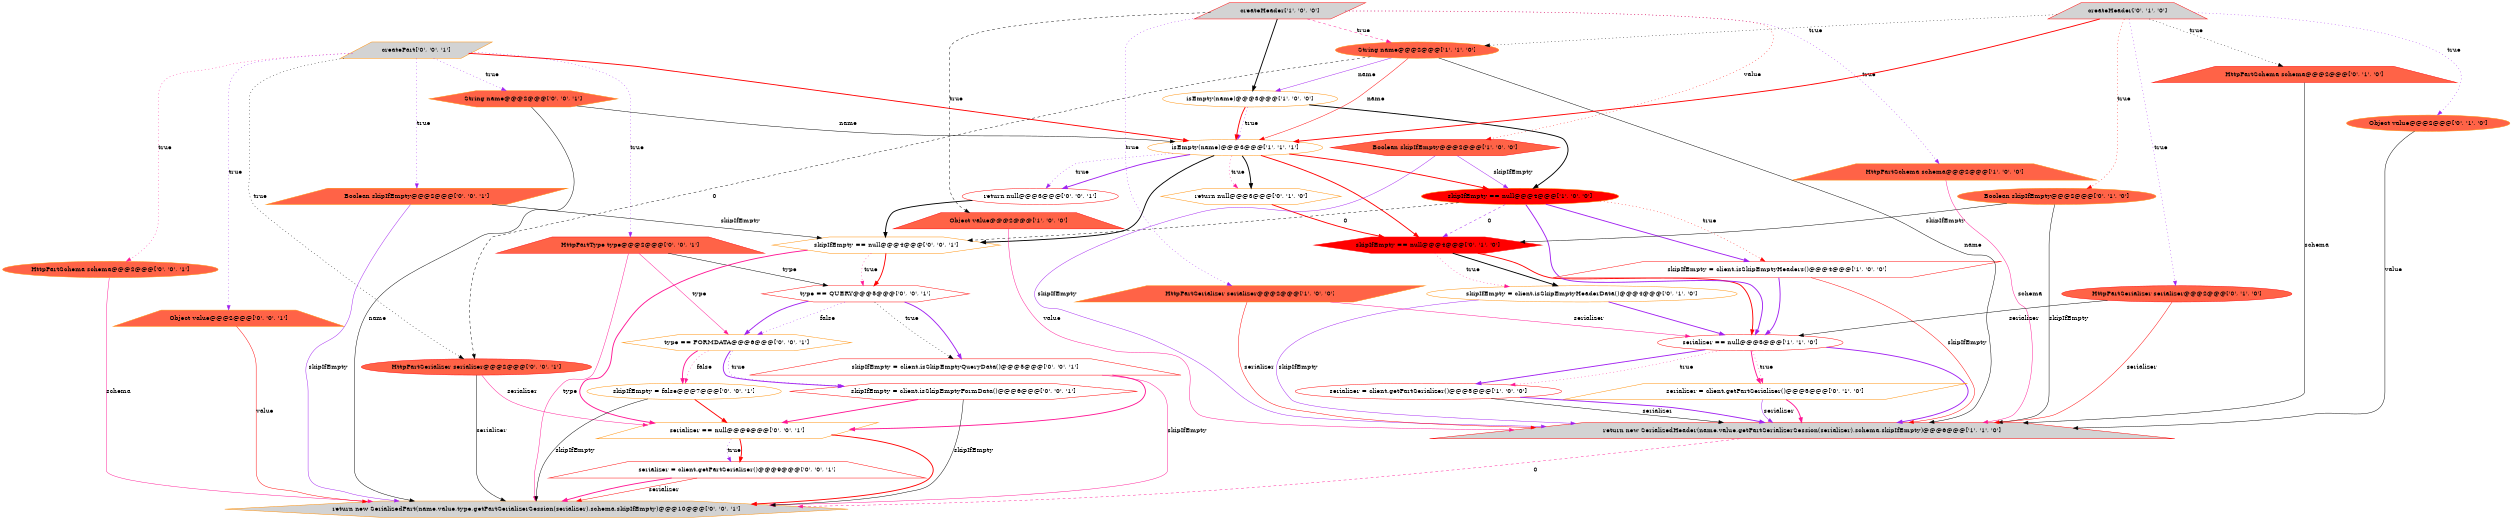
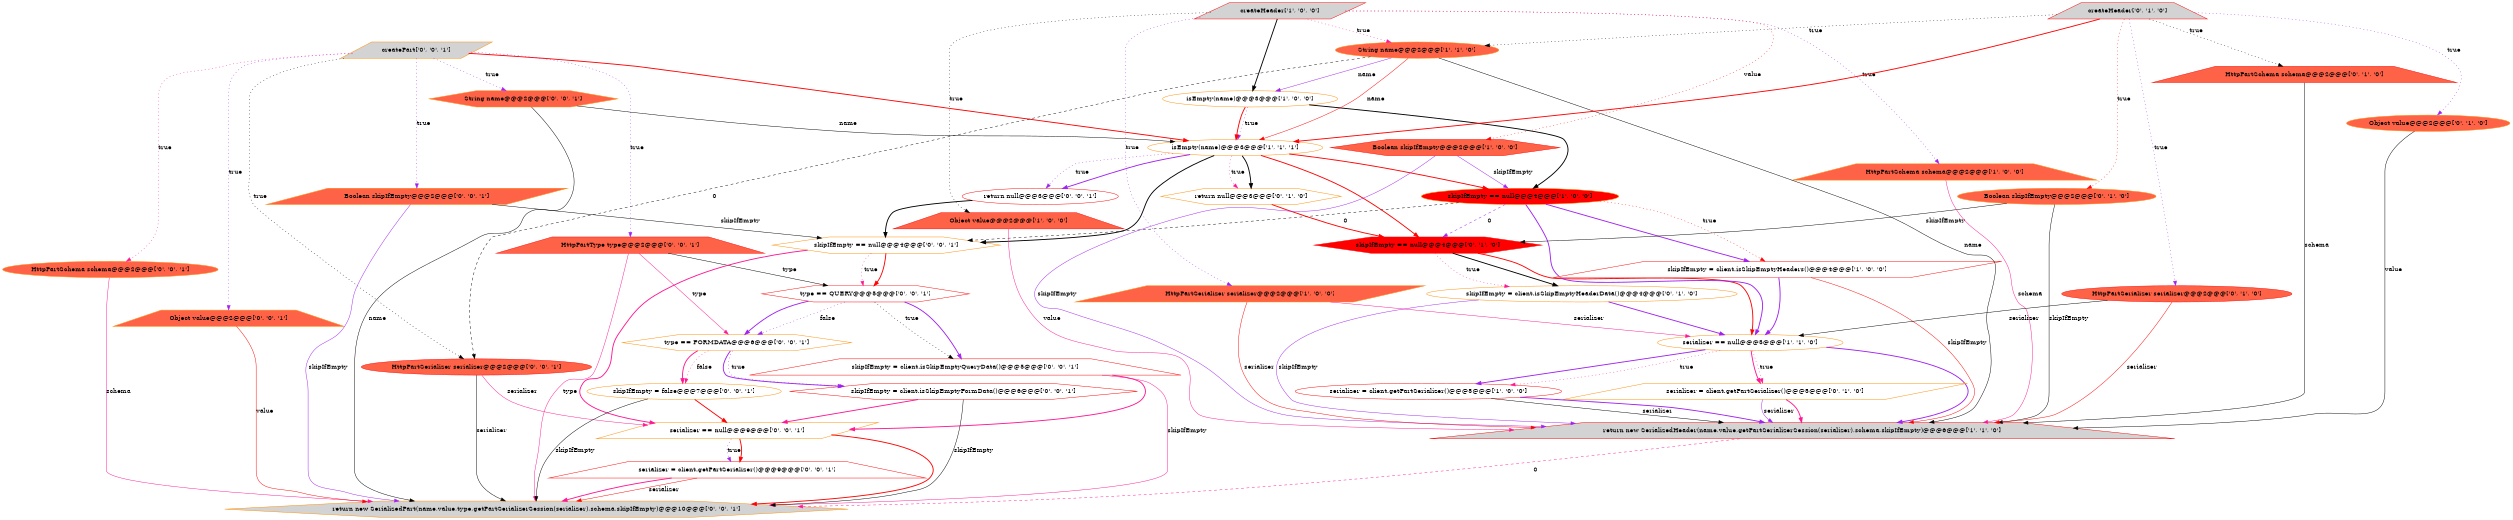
edge "createHeader['1', '0', '0']" -> "Object value@@@2@@@['1', '0', '0']": style dashed -> dotted
edge "createHeader['1', '0', '0']" -> "String name@@@2@@@['1', '1', '0']": style dashed -> dotted
node "serializer == null@@@5@@@['1', '1', '0']": color red -> darkorange
